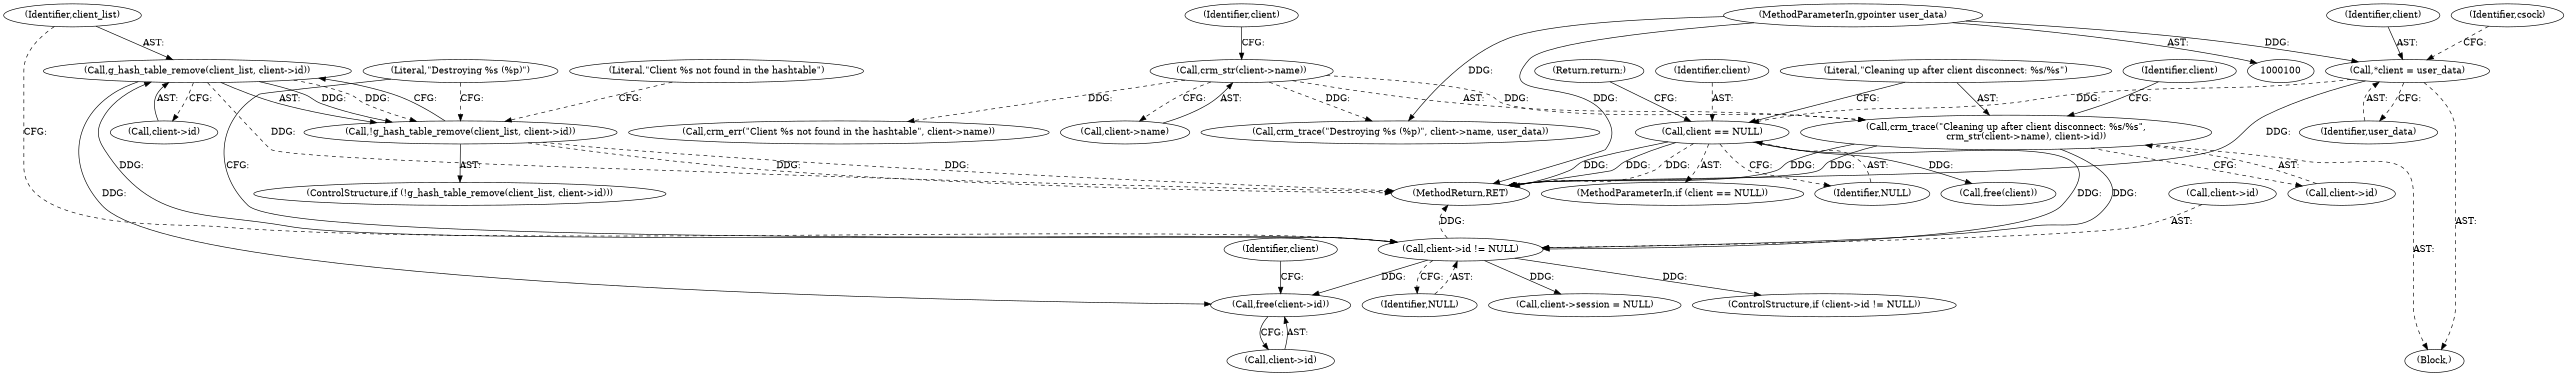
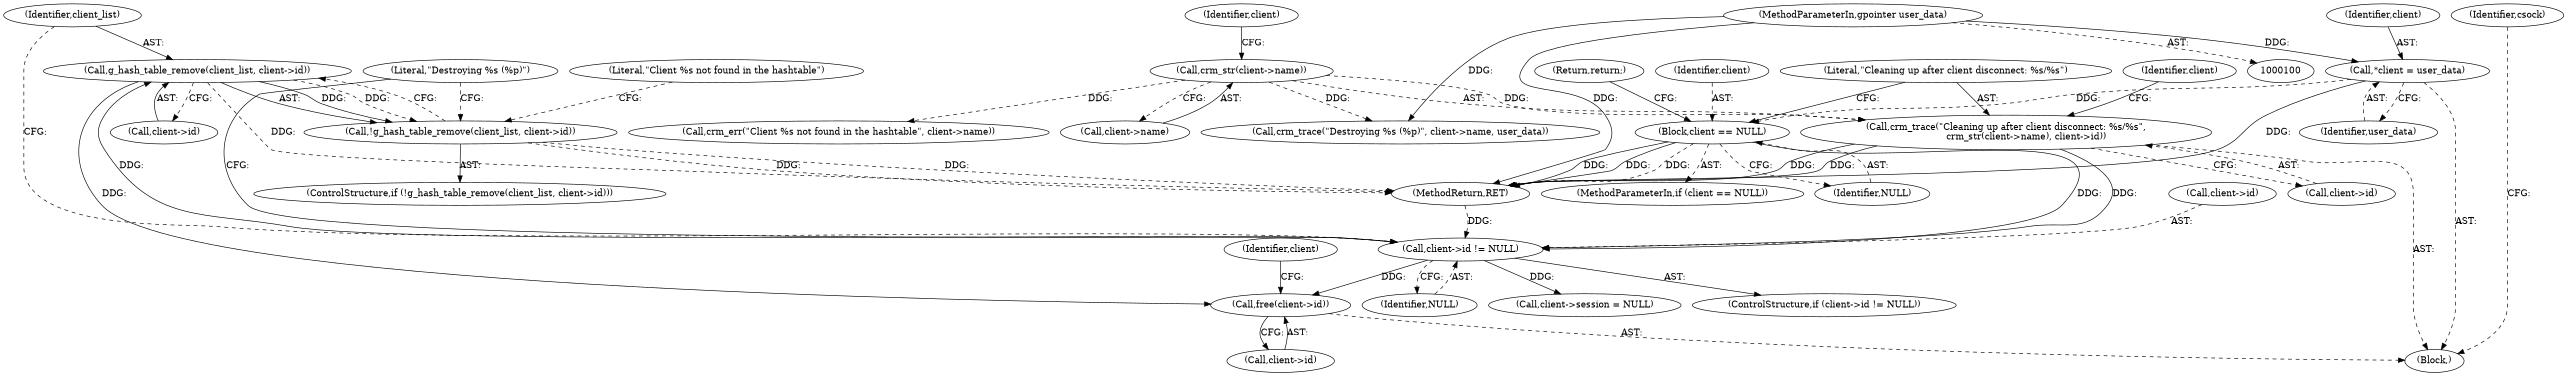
edge "(MethodParameterIn,gpointer user_data)" -> "1000100": style solid -> dashed
edge "(Identifier,csock)" -> "(Call,*client = user_data)": now "(Identifier,csock)" -> "(Block,)"
edge "(Call,!g_hash_table_remove(client_list, client->id))" -> "(Call,g_hash_table_remove(client_list, client->id))": style solid -> dashed
node "(Call,client == NULL)": label "(Call,client == NULL)" -> "(Block,client == NULL)"
node "(Call,free(client))": removed
edge "(Call,client->id != NULL)" -> "(MethodReturn,RET)": reversed
edge "(Call,client->id != NULL)" -> "(ControlStructure,if (client->id != NULL))": label "DDG: " -> "AST: "
edge "(Call,free(client->id))" -> "(Block,)": added, label "AST:"
